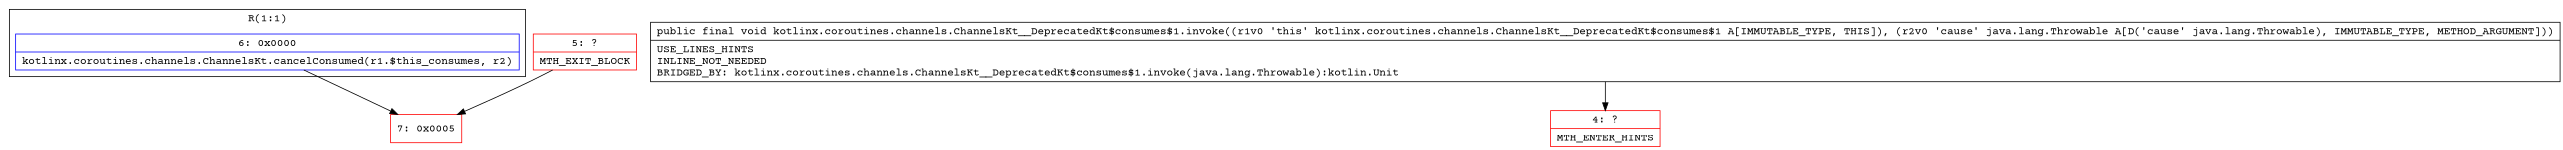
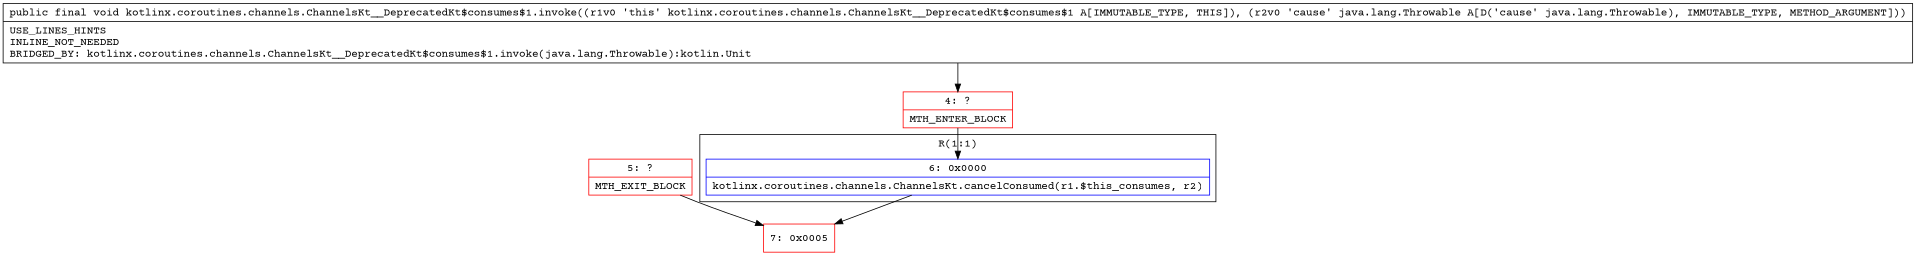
node "4: ?": text "MTH_ENTER_HINTS" -> "MTH_ENTER_BLOCK"
edge "4: ?" -> "6: 0x0000": added
